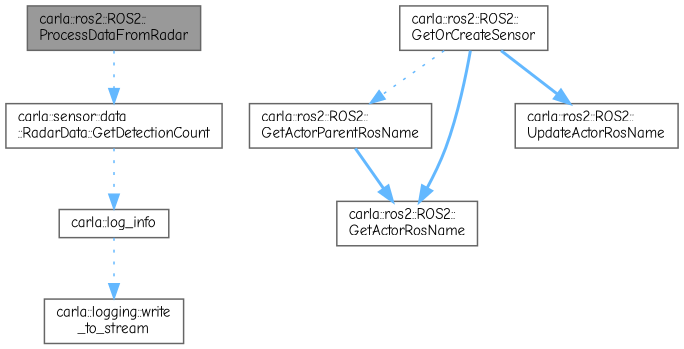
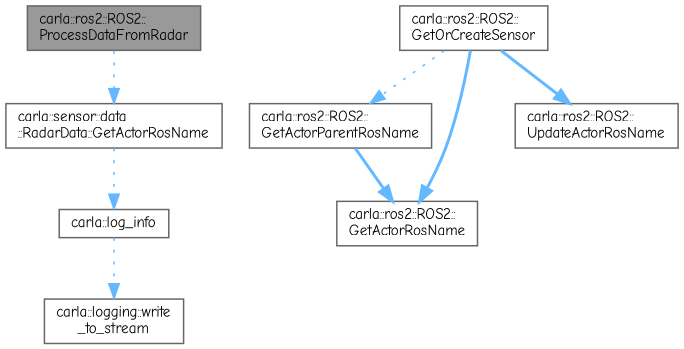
node "carla::sensor::data ::RadarData::GetDetectionCount": label "carla::sensor::data ::RadarData::GetDetectionCount" -> "carla::sensor::data ::RadarData::GetActorRosName"
